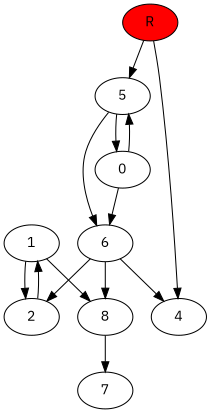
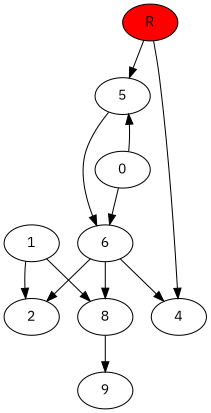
edge "5" -> "0": removed
edge "2" -> "1": removed
node "7": label "7" -> "9"
